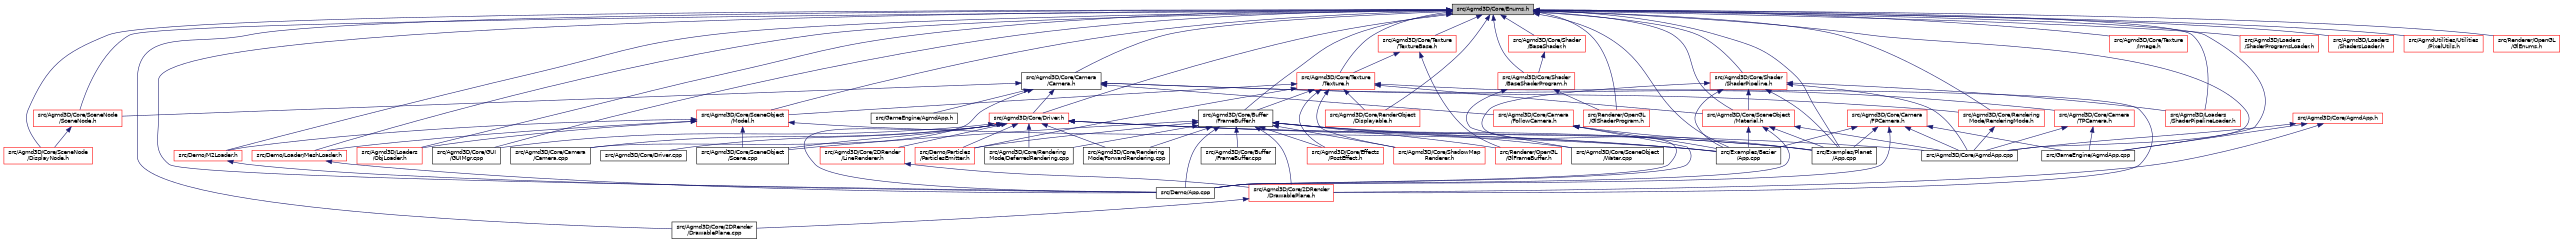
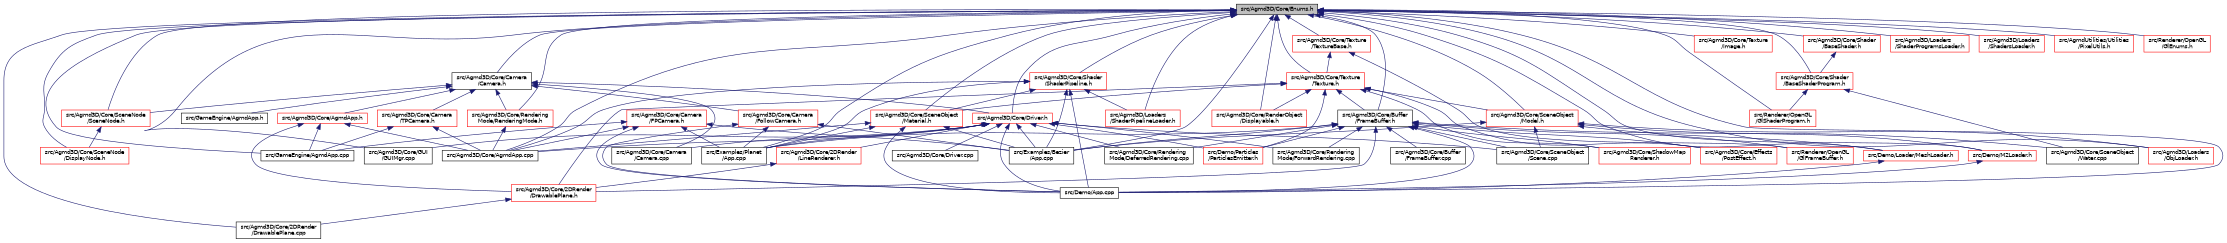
edge "src/Agmd3D/Core/AgmdApp.h" -> "src/Agmd3D/Core/Camera /Camera.h": added
